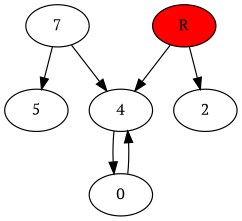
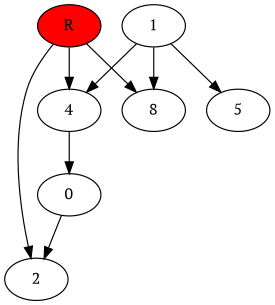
node "7": label "7" -> "1"
node "8": added
edge "0" -> "4": now "0" -> "2"
